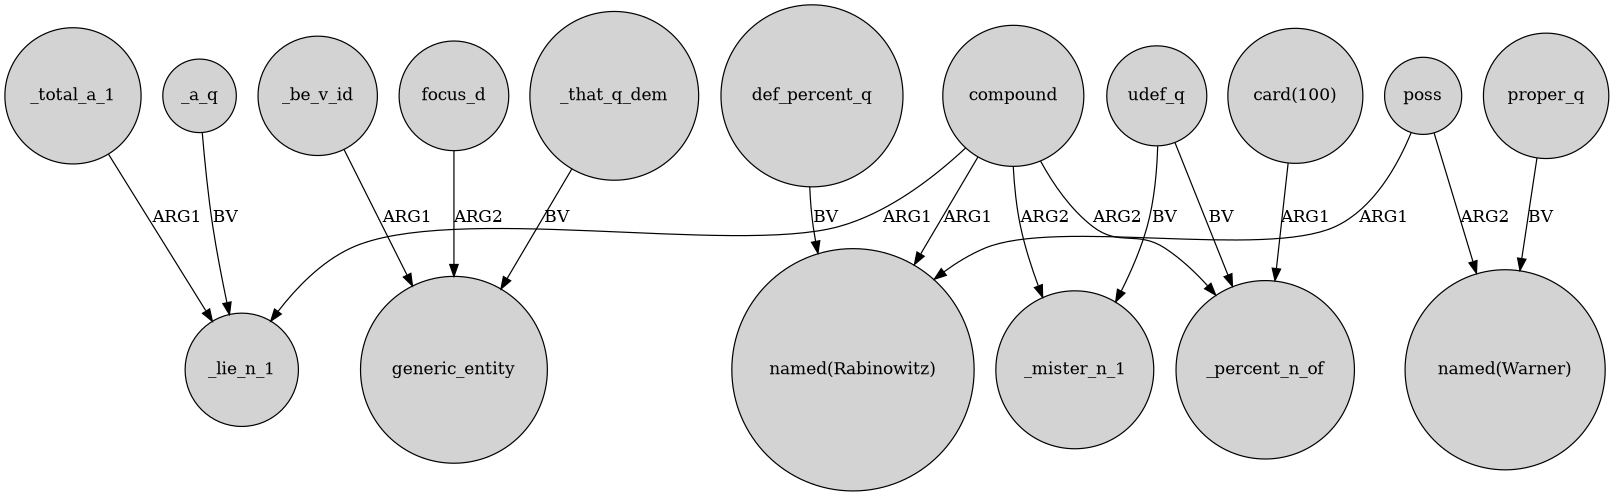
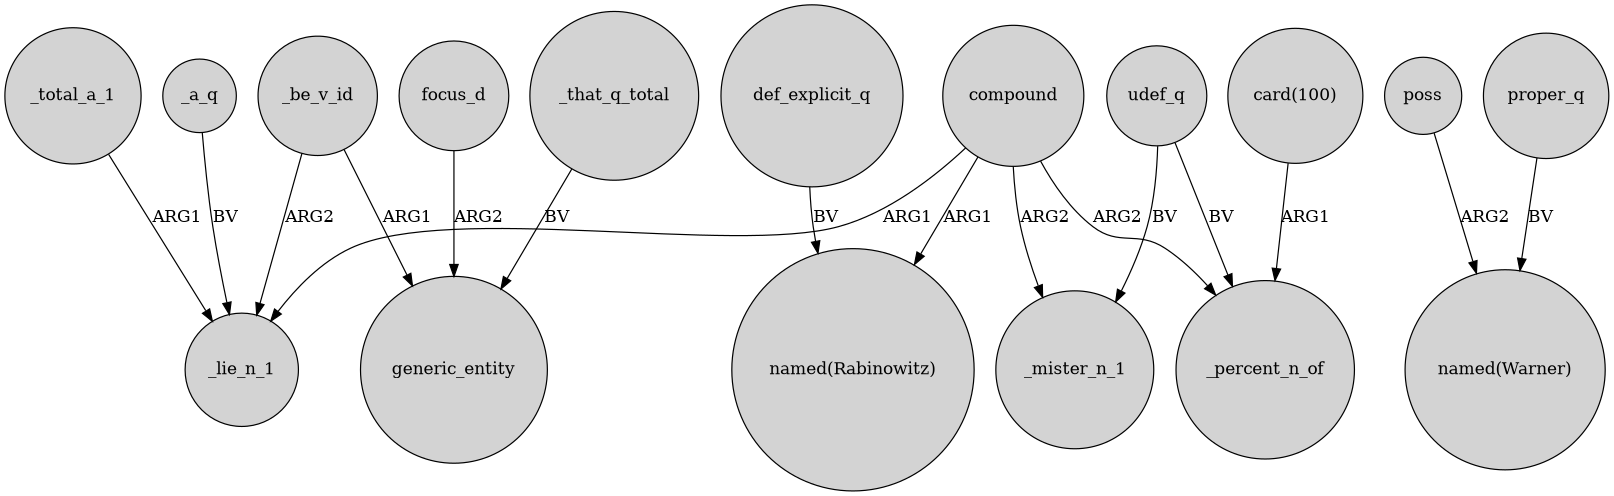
node "_that_q_dem": label "_that_q_dem" -> "_that_q_total"
node "def_percent_q": label "def_percent_q" -> "def_explicit_q"
edge "_be_v_id" -> "_lie_n_1": added, label "ARG2"
edge "poss" -> "named(Rabinowitz)": removed, label "ARG1"
